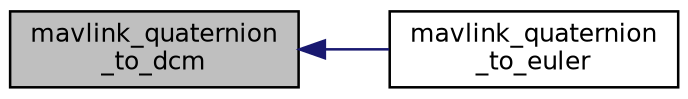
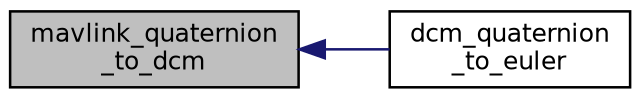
node "mavlink_quaternion _to_euler": label "mavlink_quaternion _to_euler" -> "dcm_quaternion _to_euler"
